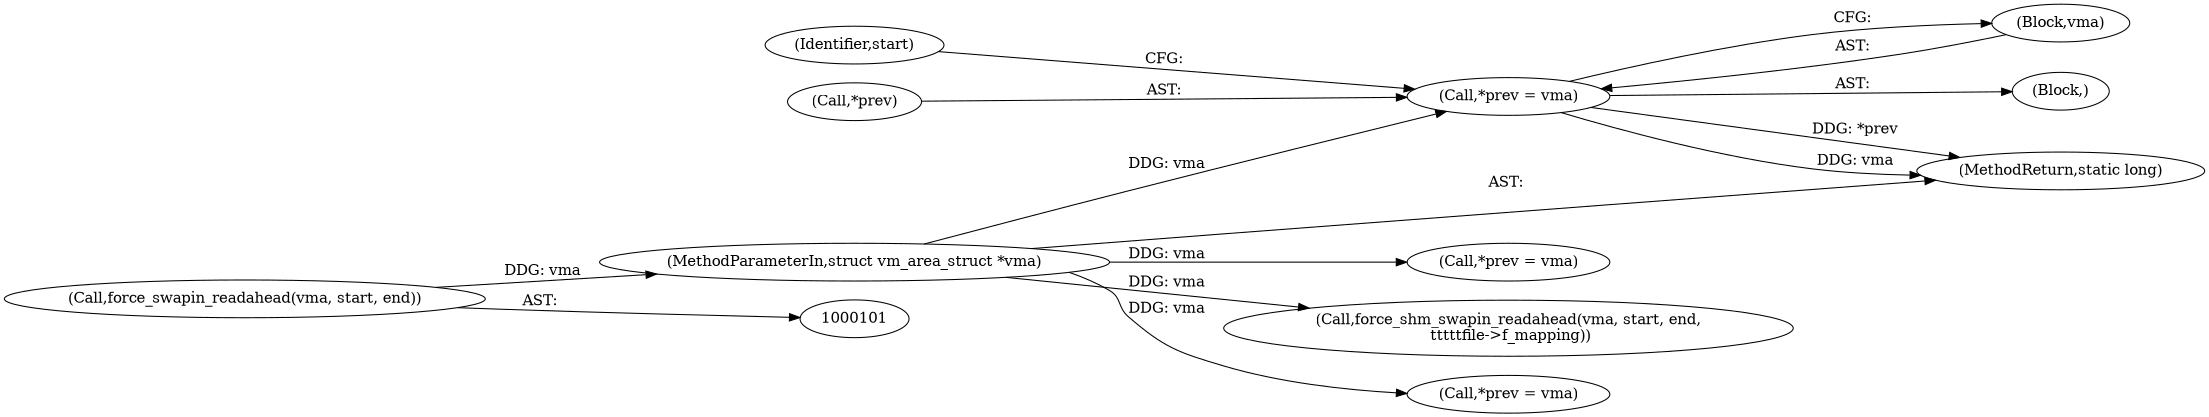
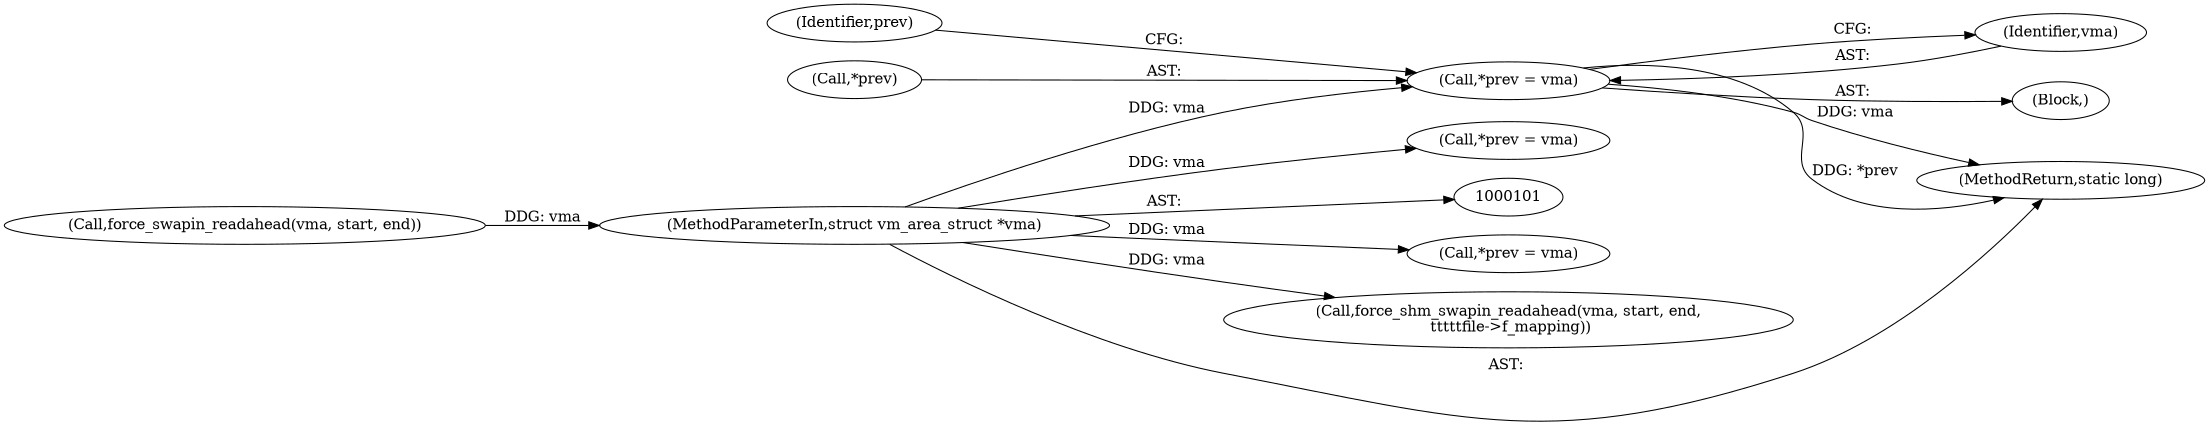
node "(Block,vma)": label "(Block,vma)" -> "(Identifier,vma)"
node "(Identifier,start)": label "(Identifier,start)" -> "(Identifier,prev)"
edge "(Call,force_swapin_readahead(vma, start, end))" -> "1000101": now "(MethodParameterIn,struct vm_area_struct *vma)" -> "1000101"
